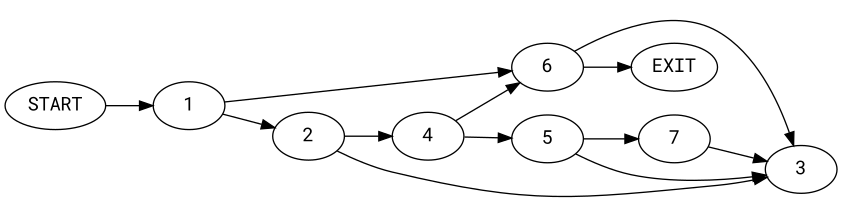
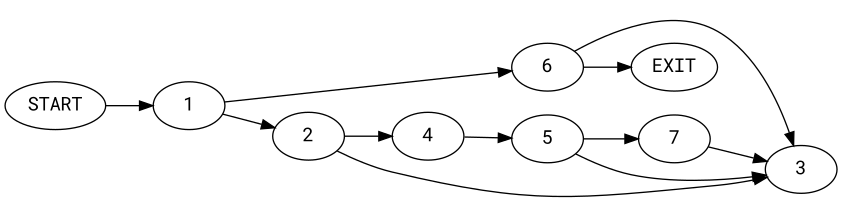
edge "4" -> "6": removed
